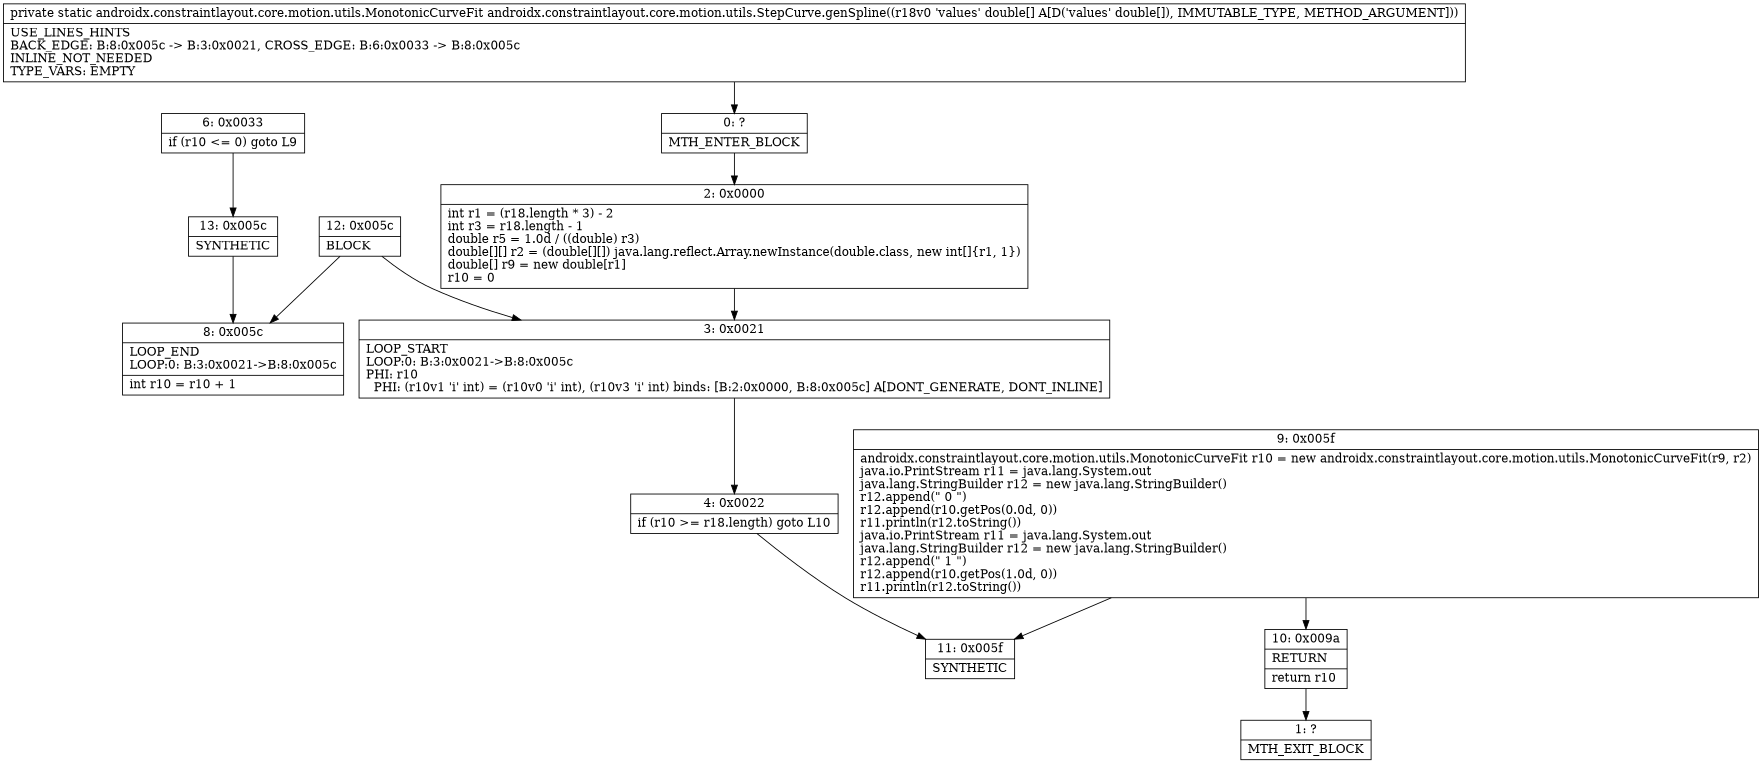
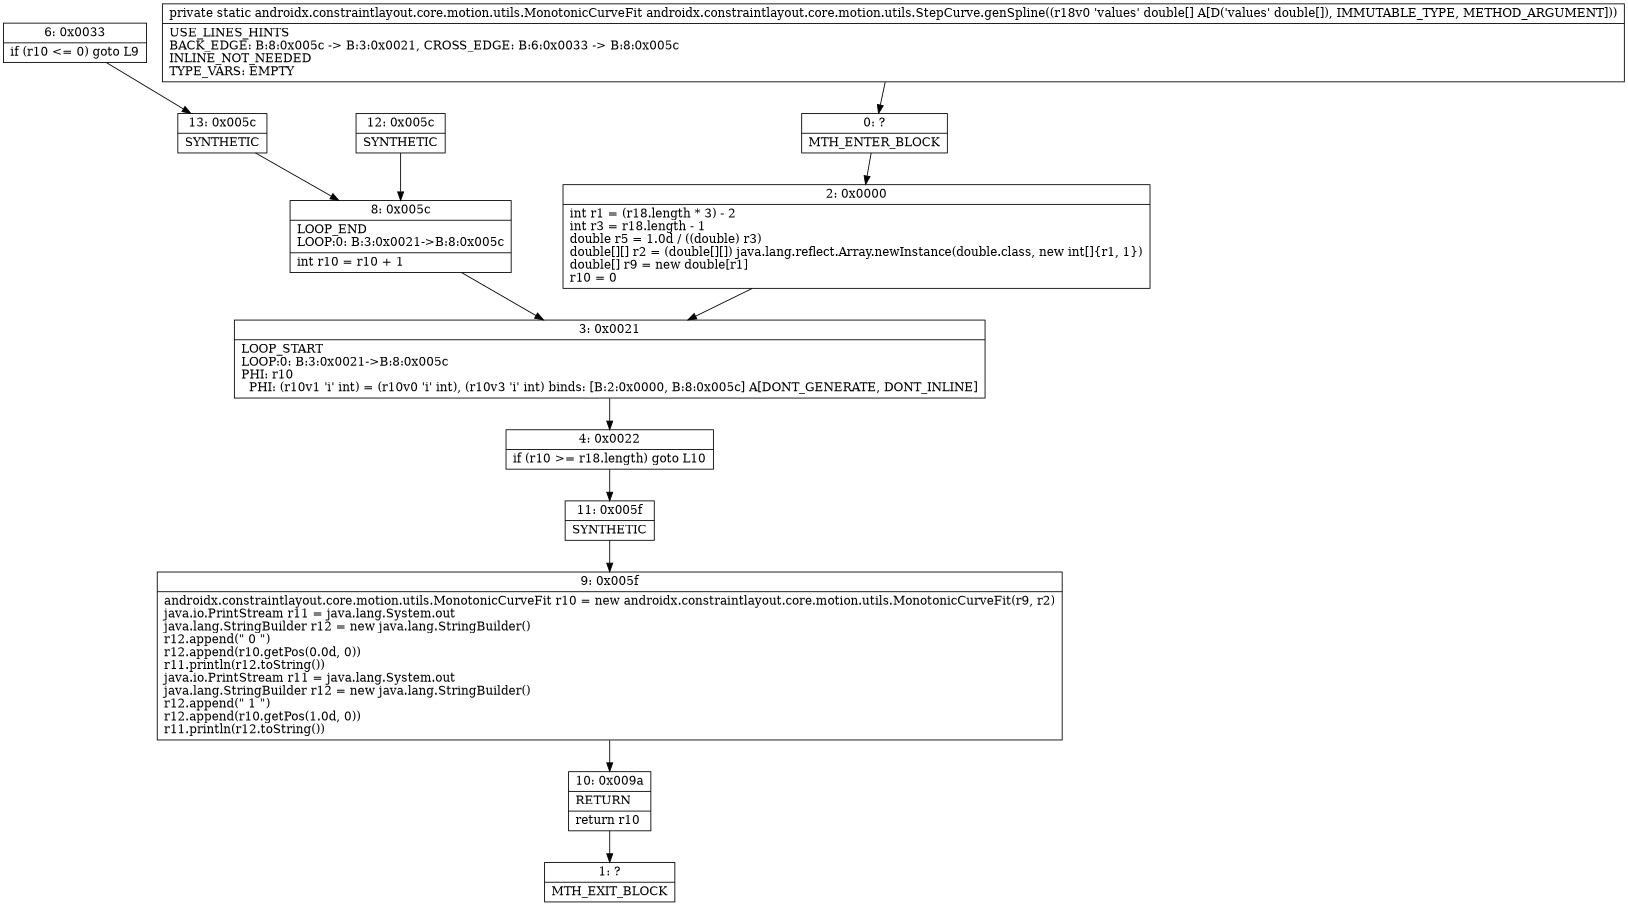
node "12: 0x005c": text "BLOCK" -> "SYNTHETIC"
edge "12: 0x005c" -> "3: 0x0021": now "8: 0x005c" -> "3: 0x0021"
edge "9: 0x005f" -> "11: 0x005f": reversed
